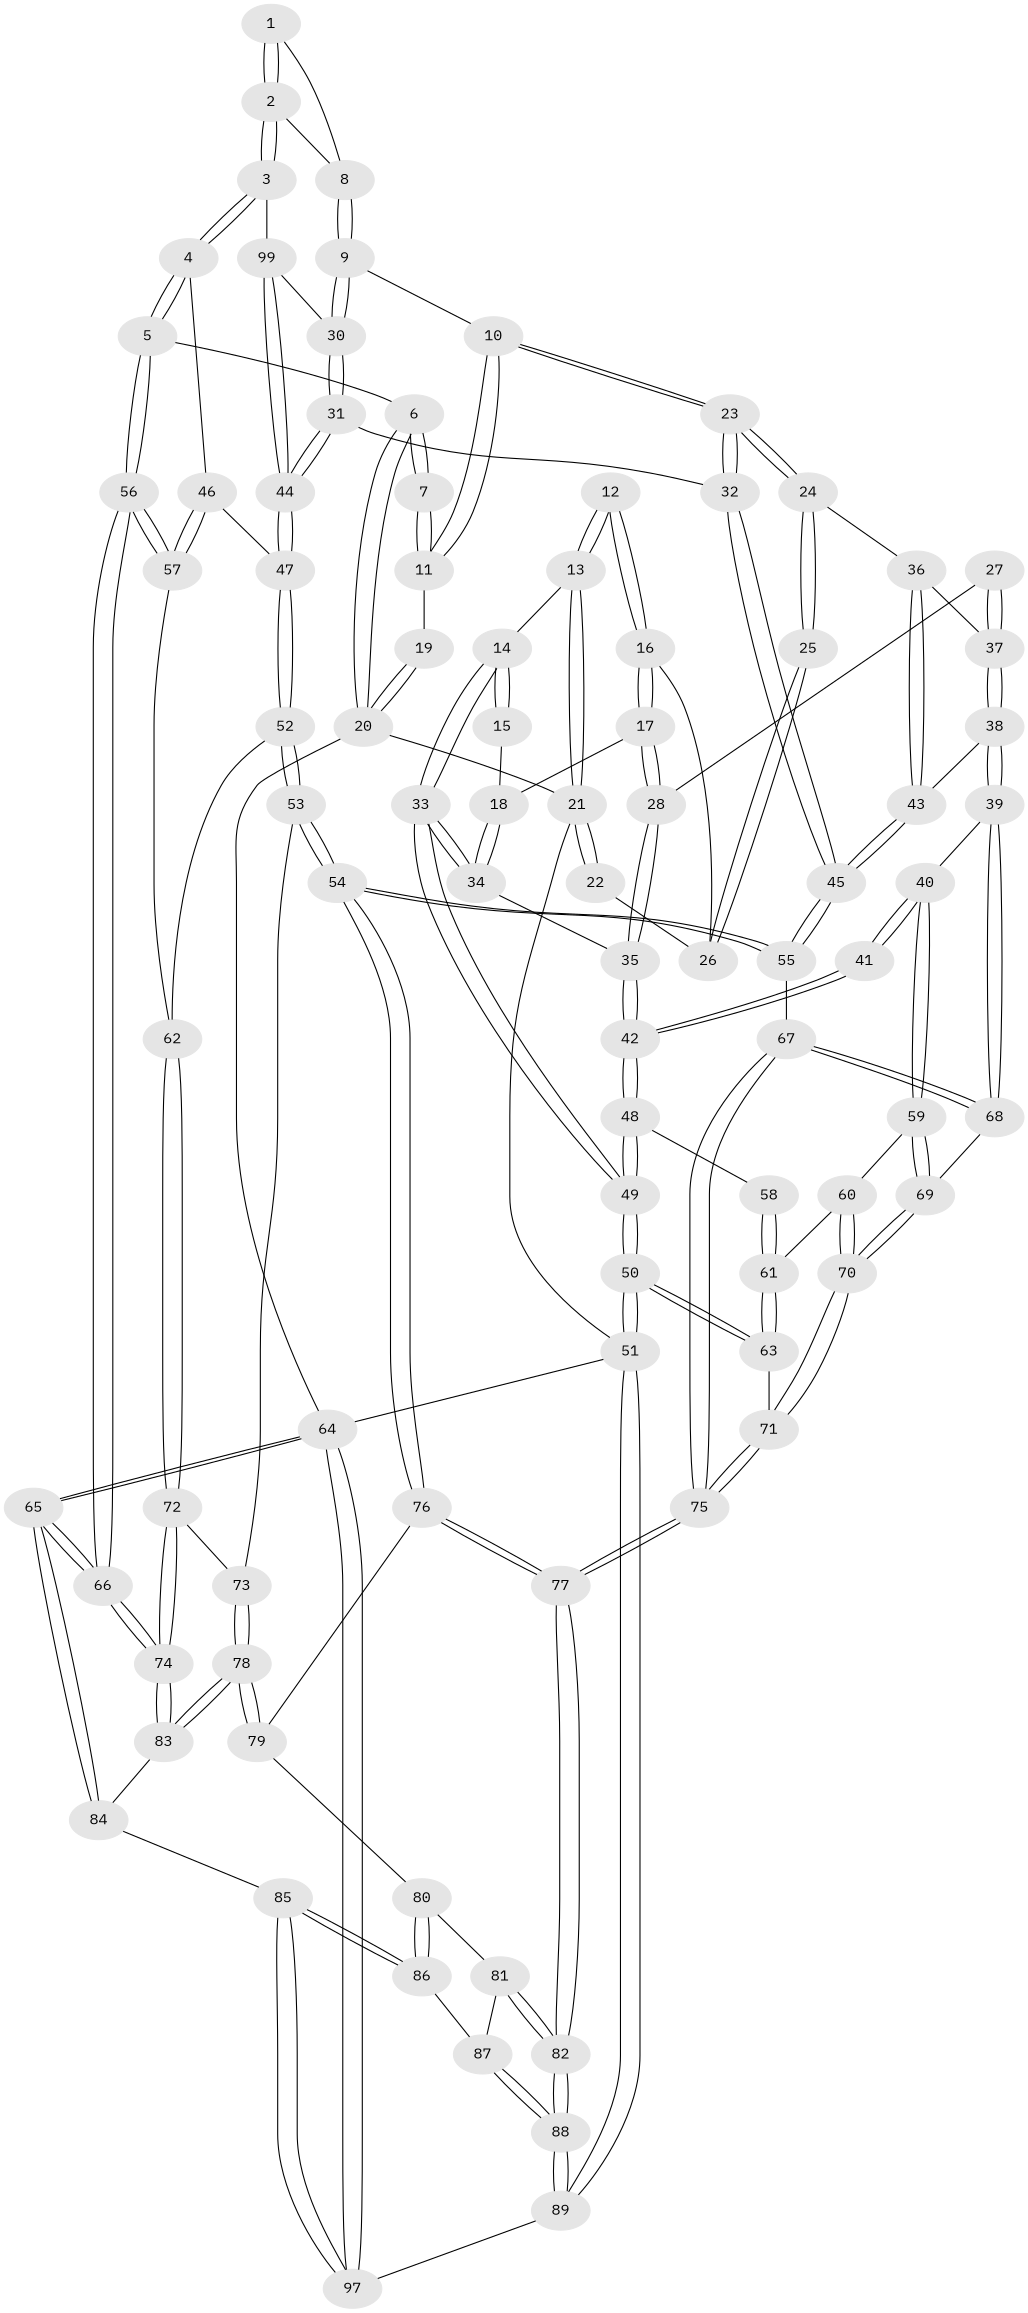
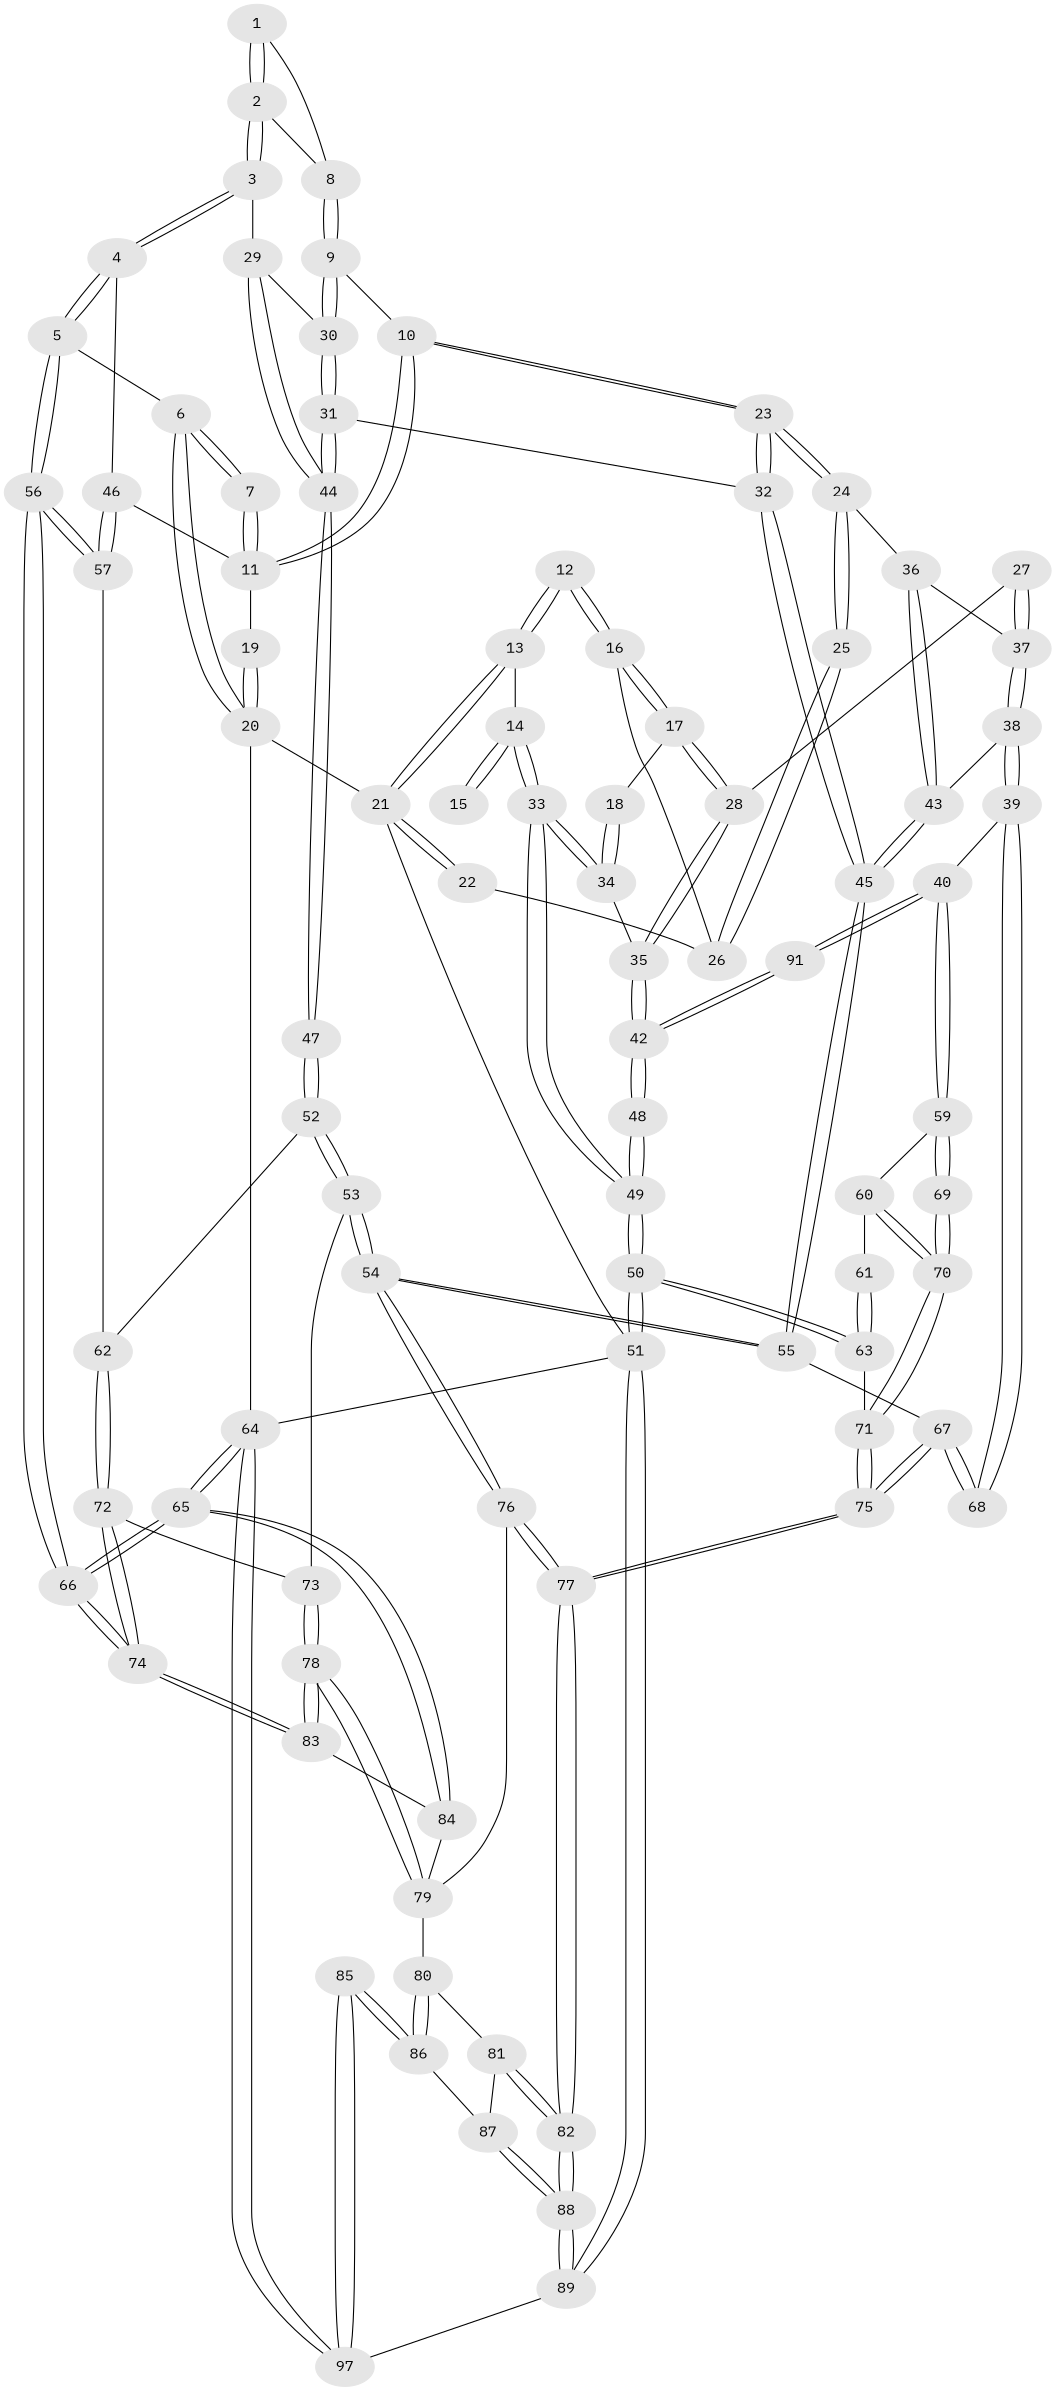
node "99": label "99" -> "29"
edge "46" -- "47": now "46" -- "11"
edge "15" -- "18": removed
node "41": label "41" -> "91"
edge "68" -- "69": removed
node "58": removed
edge "84" -- "85": now "84" -- "79"
